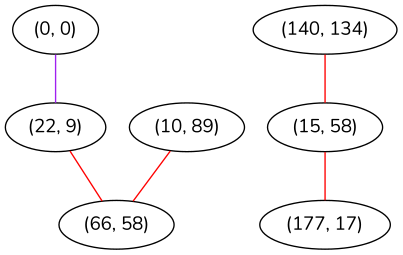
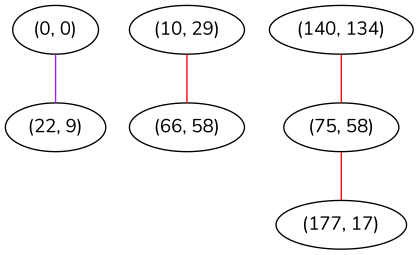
node "(10, 89)": label "(10, 89)" -> "(10, 29)"
node "(15, 58)": label "(15, 58)" -> "(75, 58)"
edge "(22, 9)" -- "(66, 58)": removed
